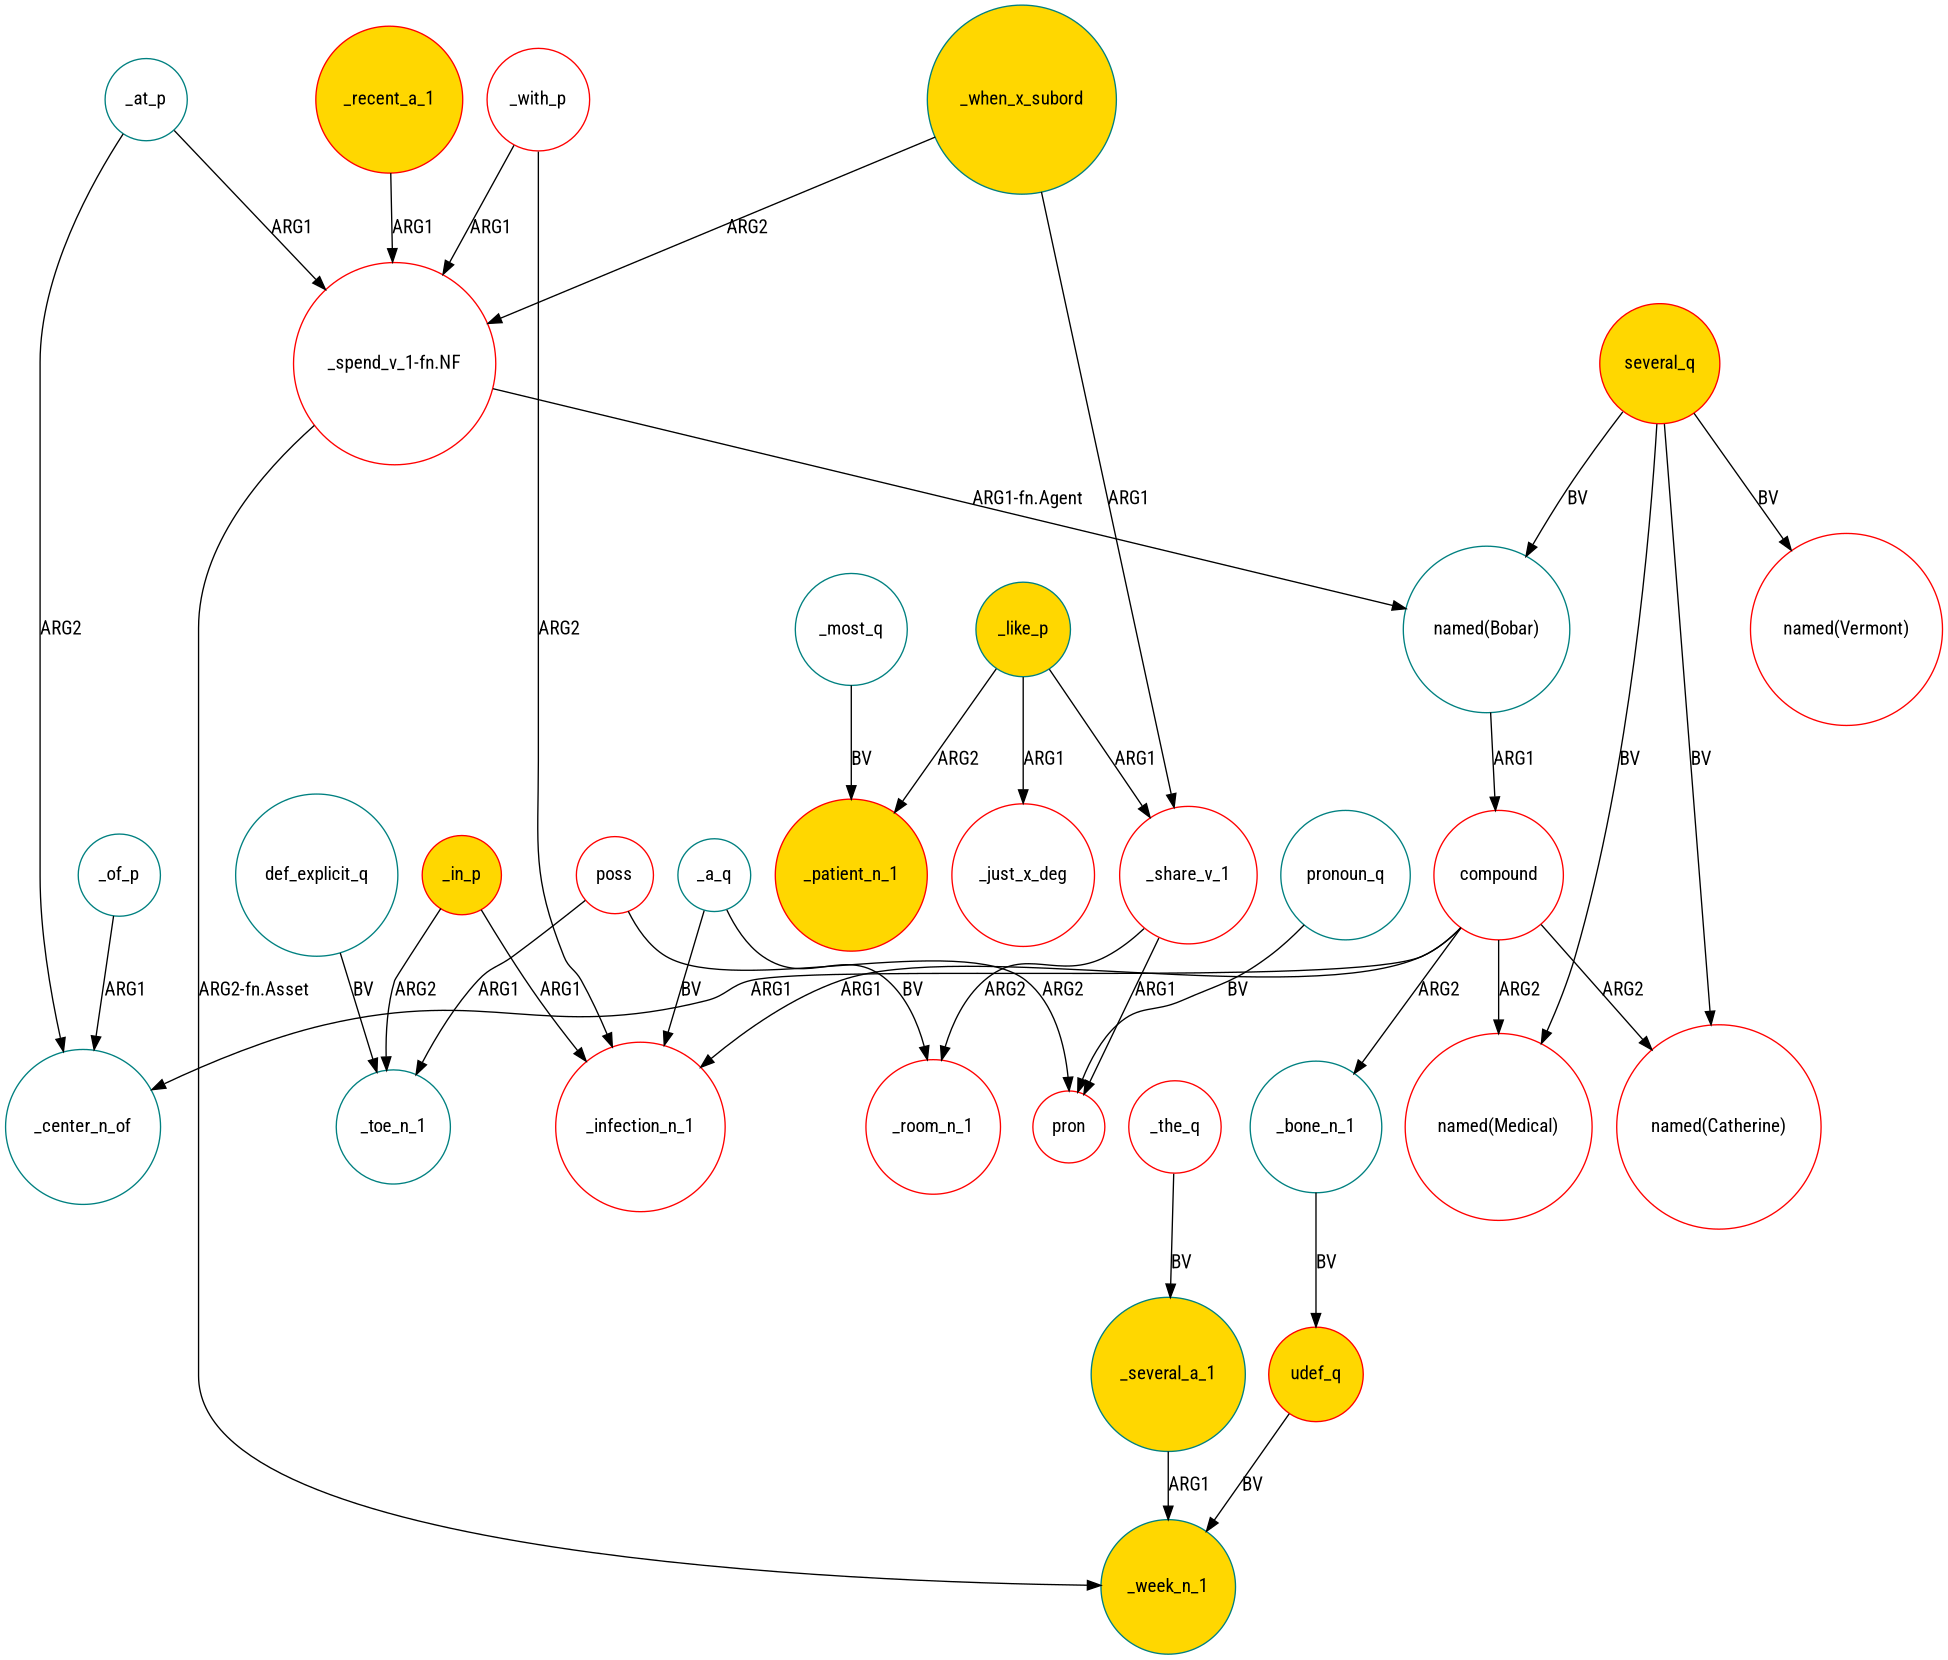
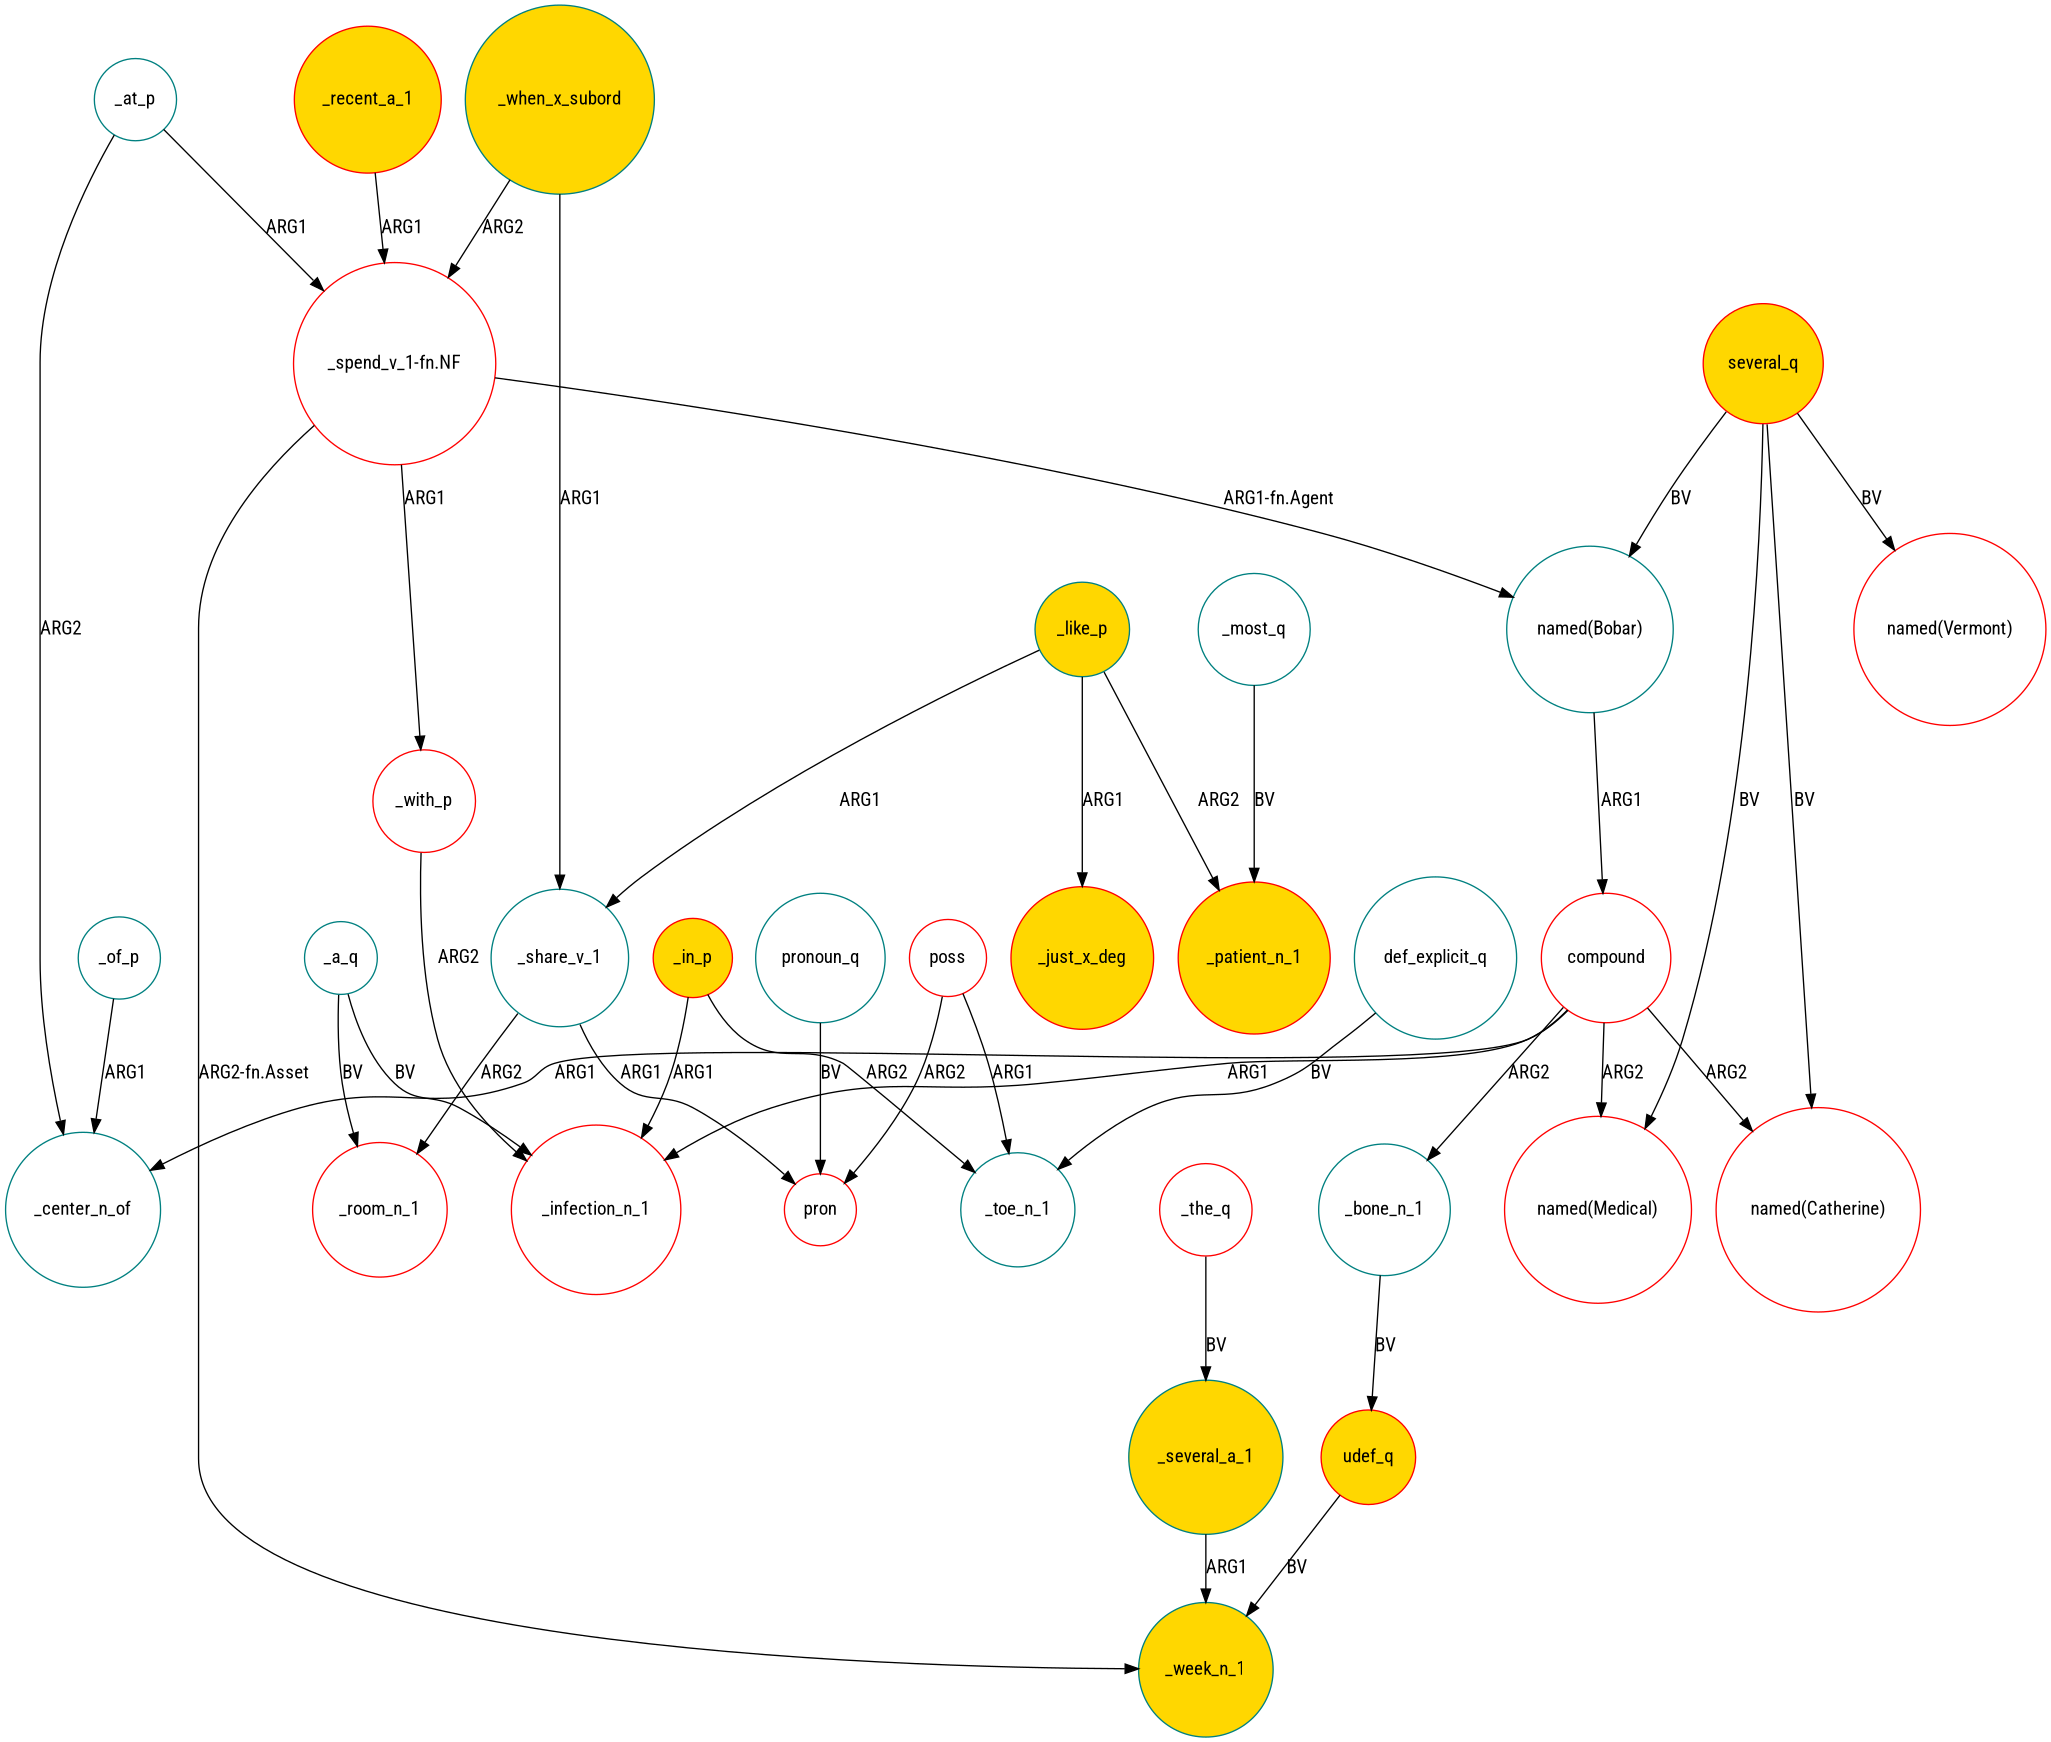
edge "_with_p" -> "_spend_v_1-fn.NF": reversed
node "_just_x_deg": fillcolor white -> gold
node "_share_v_1": color red -> teal
